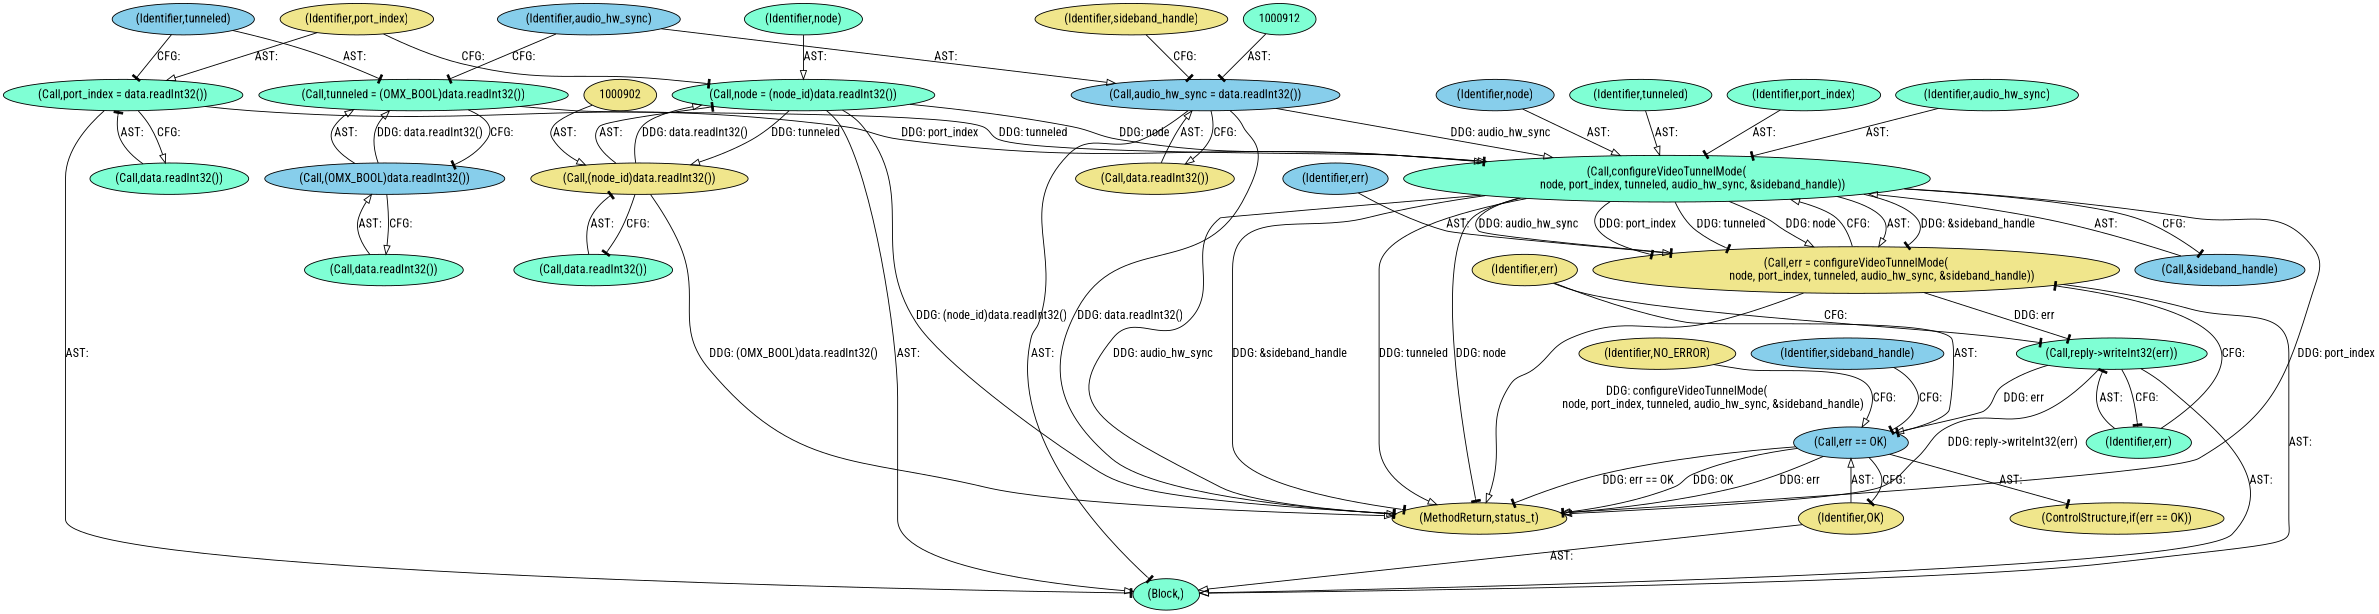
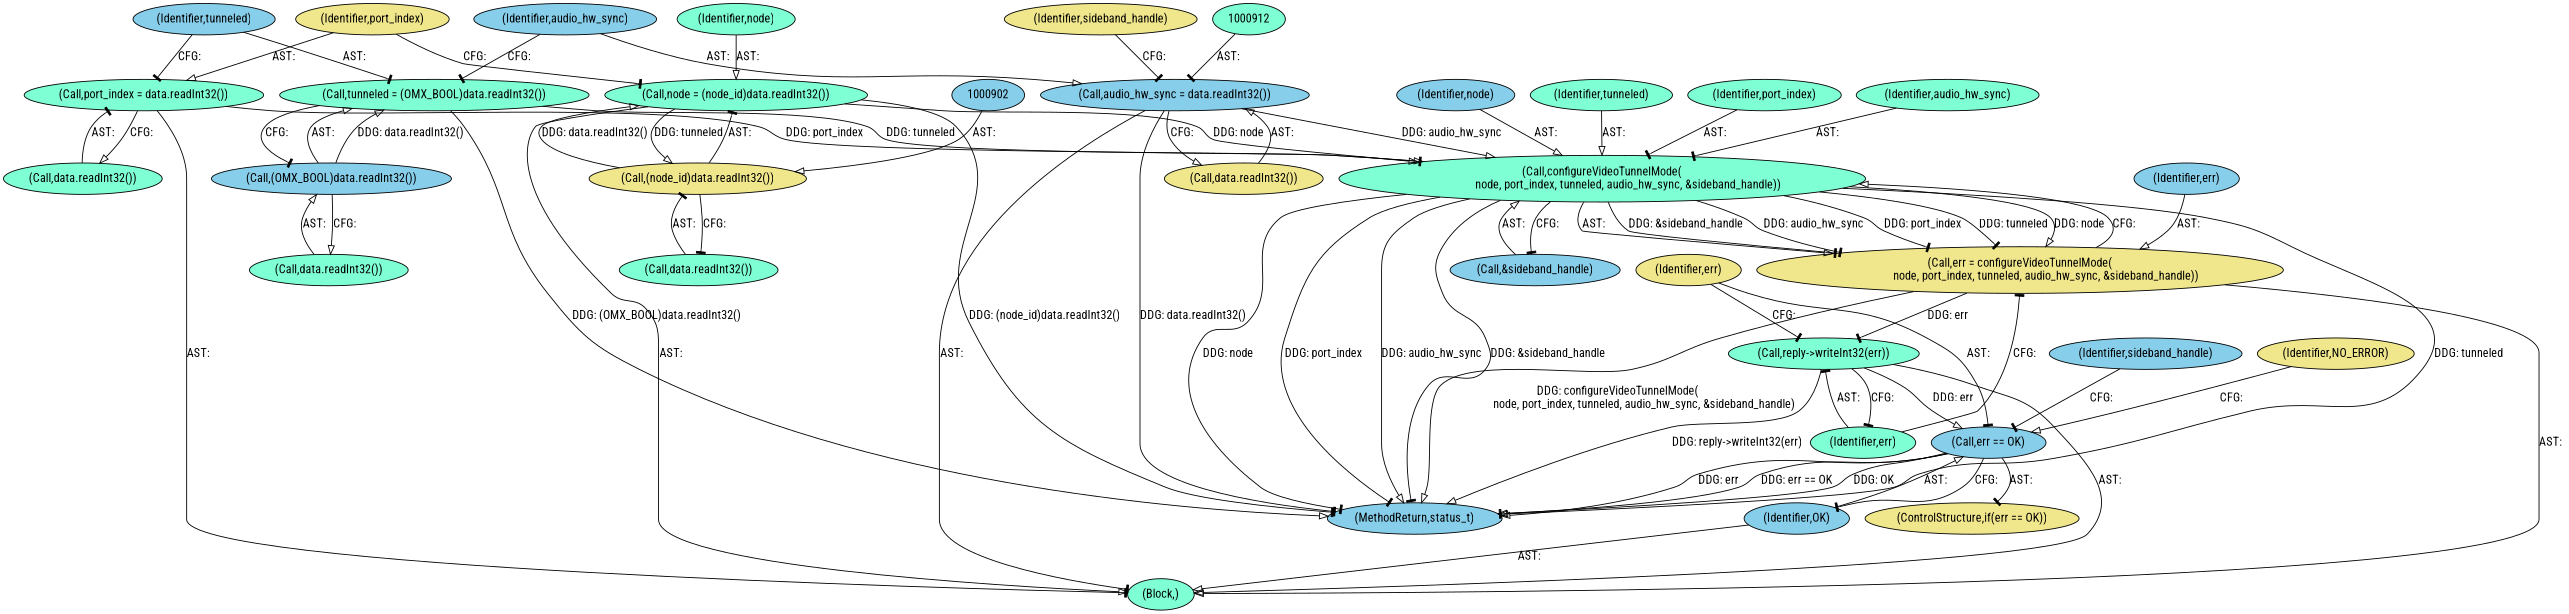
node "1000902": fillcolor khaki -> skyblue
edge "(Call,(node_id)data.readInt32())" -> "(MethodReturn,status_t)": now "(Call,tunneled = (OMX_BOOL)data.readInt32())" -> "(MethodReturn,status_t)"
node "(MethodReturn,status_t)": fillcolor khaki -> skyblue
node "(Identifier,OK)": fillcolor khaki -> skyblue
